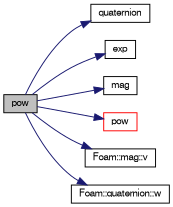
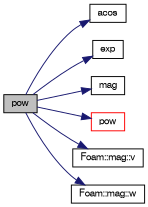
node "quaternion": label "quaternion" -> "acos"
node "Foam::quaternion::w": label "Foam::quaternion::w" -> "Foam::mag::w"
